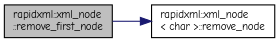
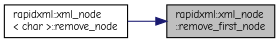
edge "rapidxml::xml_node ::remove_first_node" -> "rapidxml::xml_node < char >::remove_node": reversed
